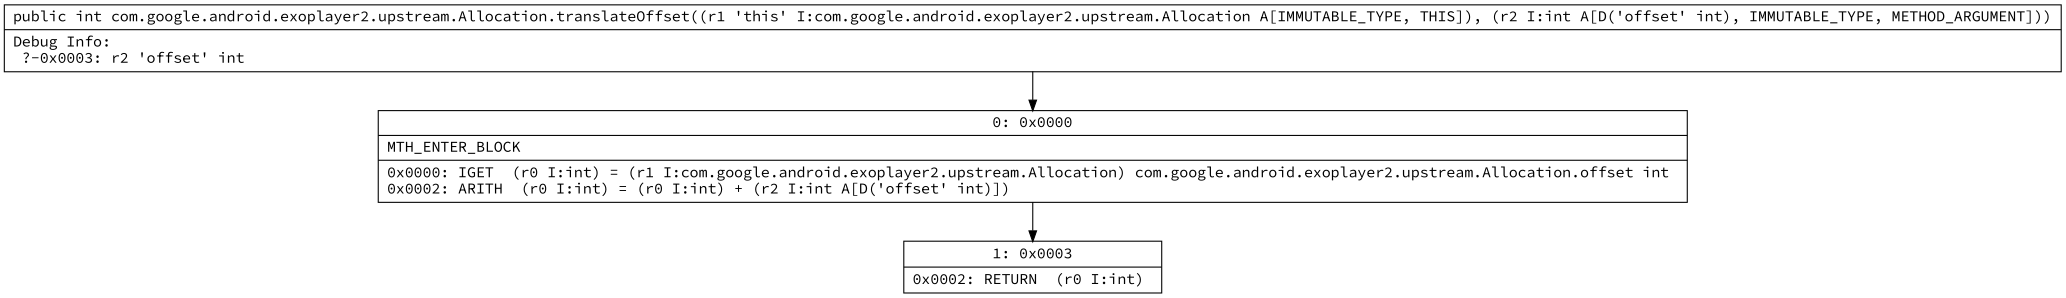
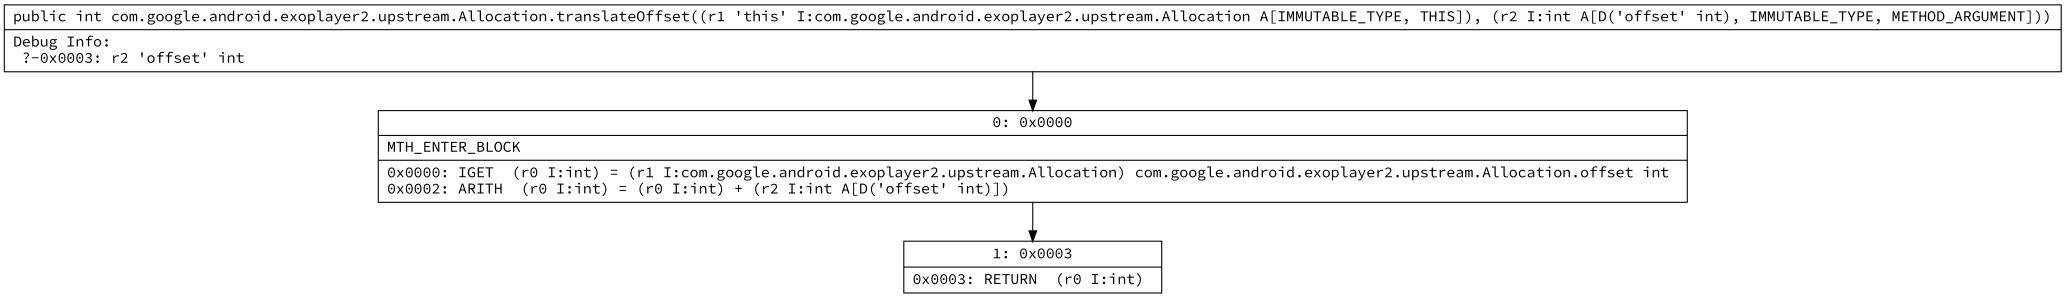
node "1: 0x0003": text "0x0002: RETURN  (r0 I:int)" -> "0x0003: RETURN  (r0 I:int)"
